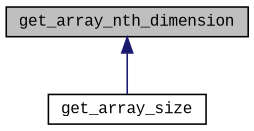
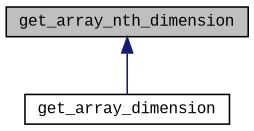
node "get_array_size": label "get_array_size" -> "get_array_dimension"
